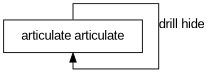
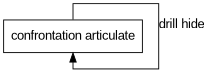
node "articulate articulate": label "articulate articulate" -> "confrontation articulate"
